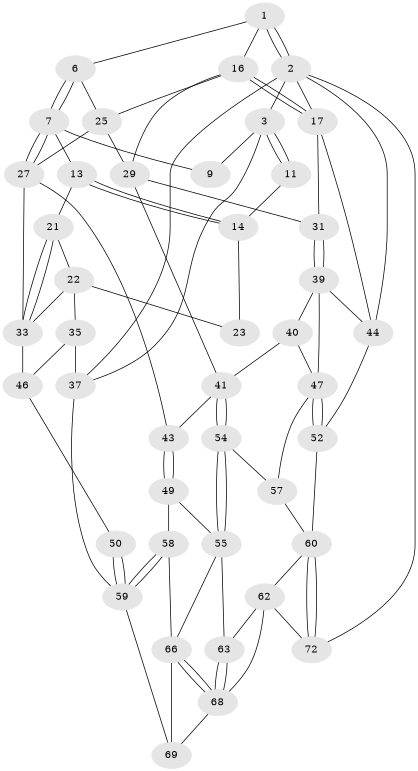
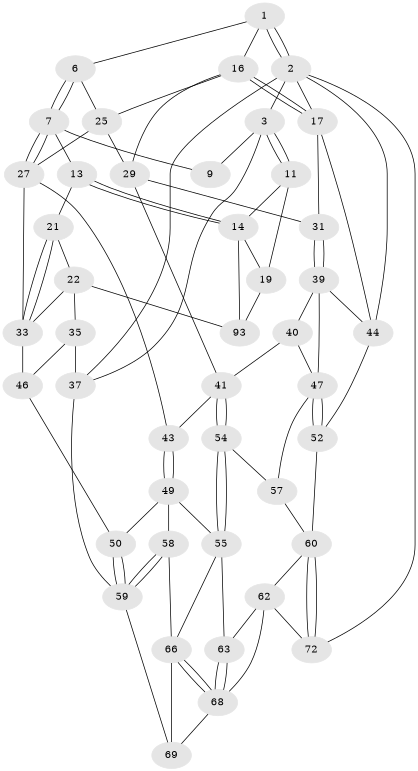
node "19": added
node "23": label "23" -> "93"
edge "49" -- "50": added
